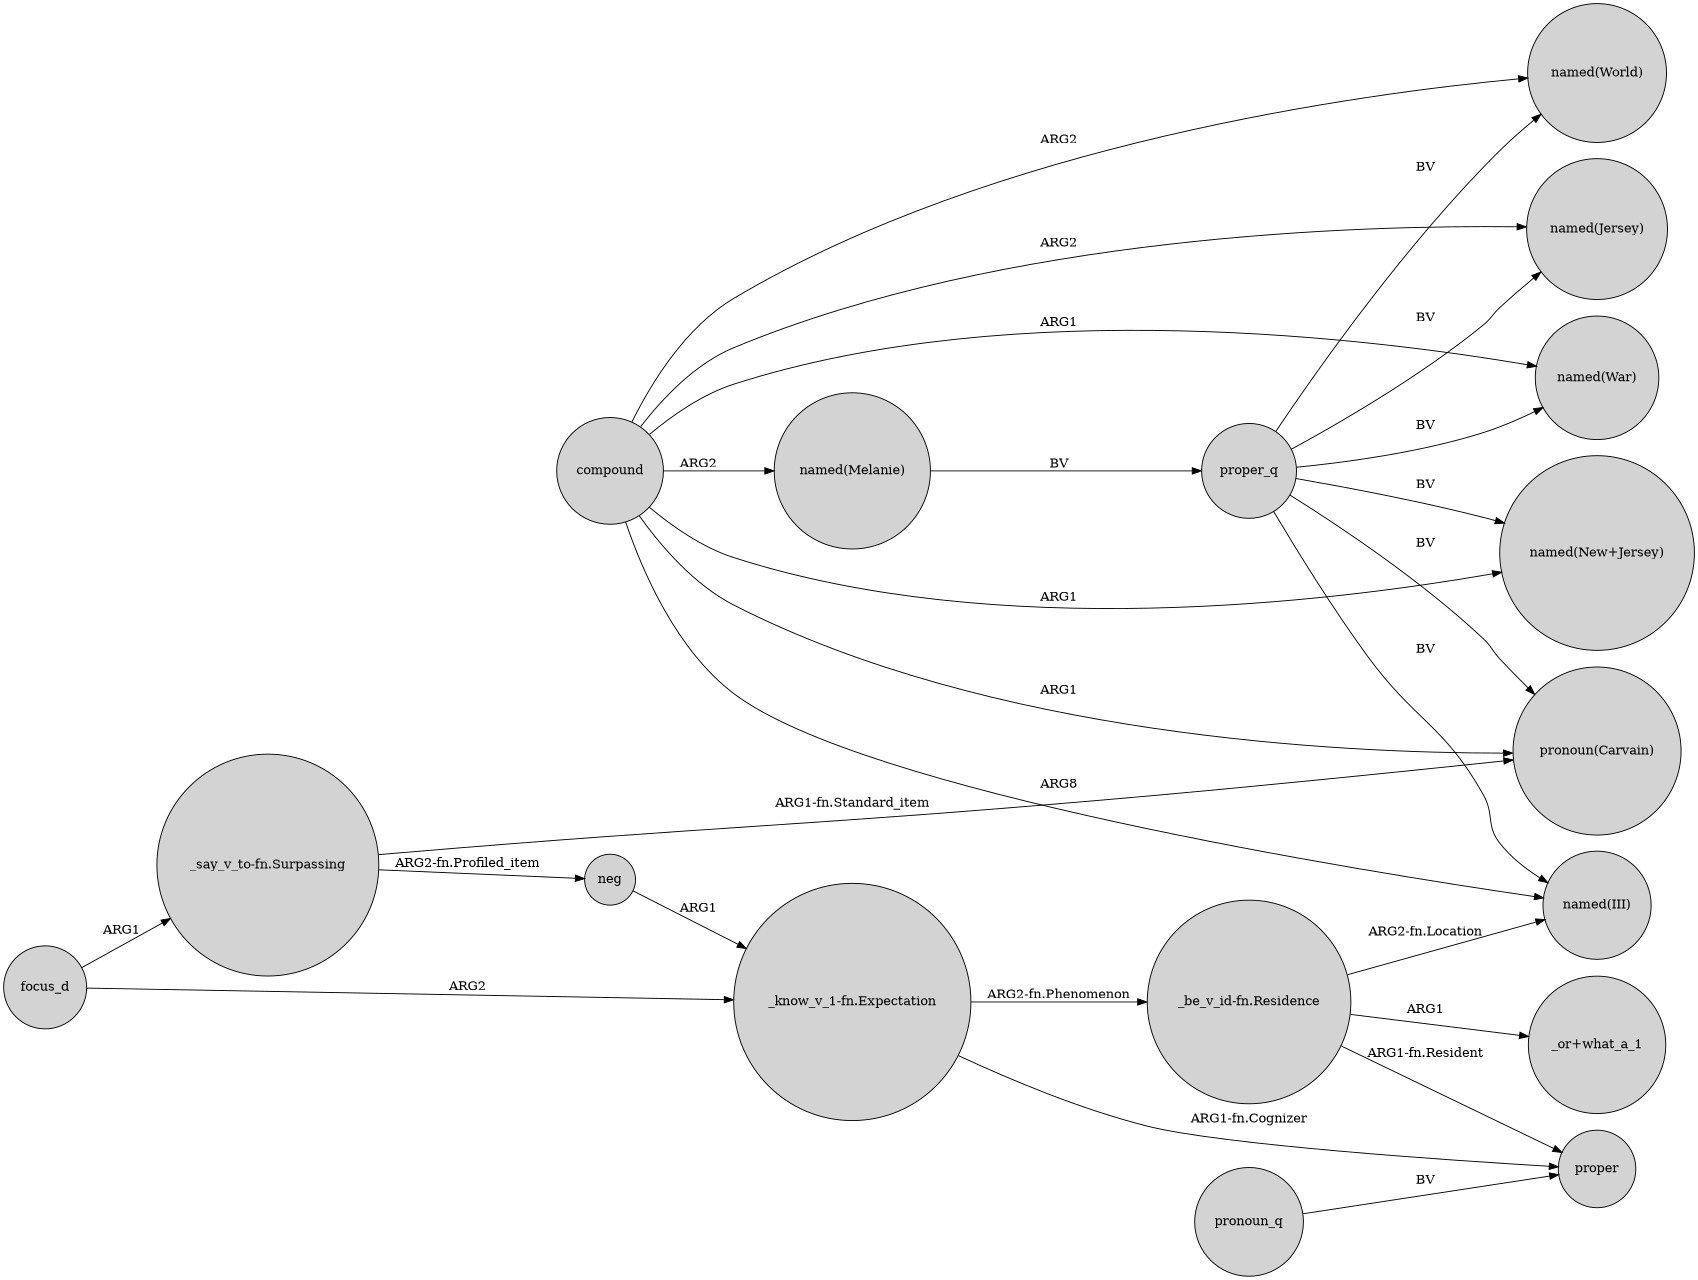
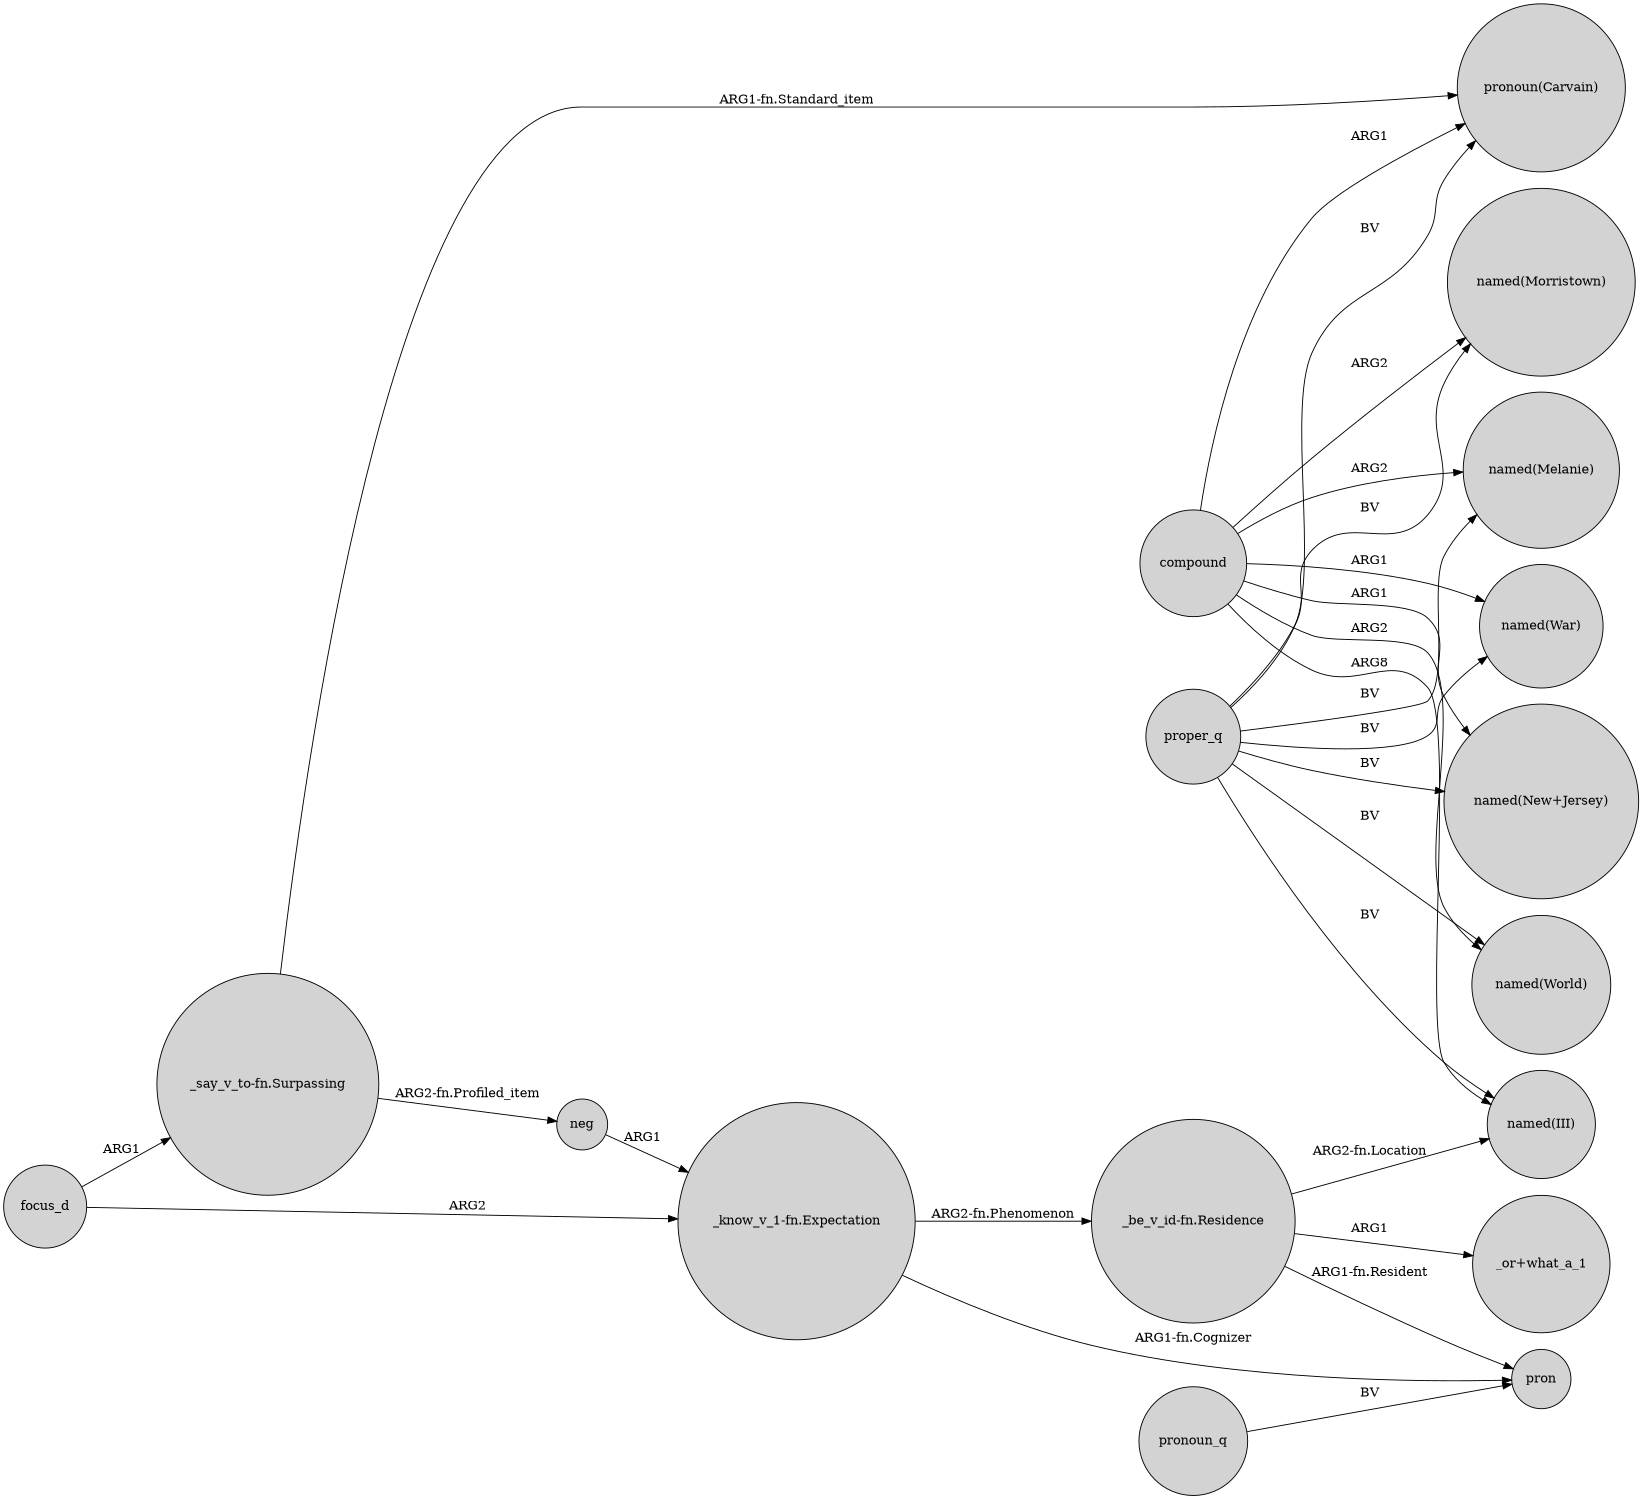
node "named(Jersey)": label "named(Jersey)" -> "named(Morristown)"
edge "named(Melanie)" -> "proper_q": reversed
node "proper": label "proper" -> "pron"
